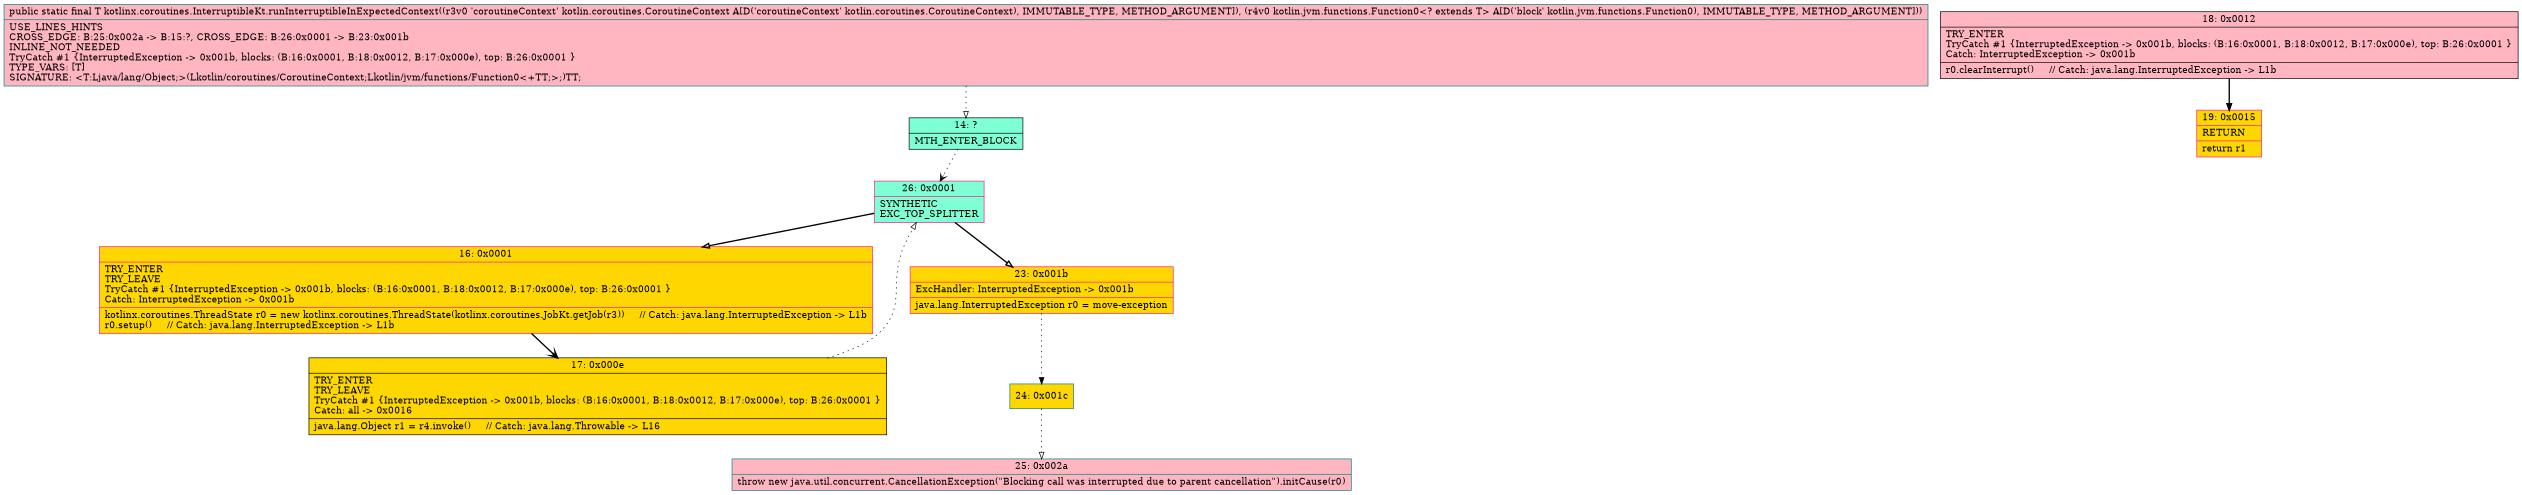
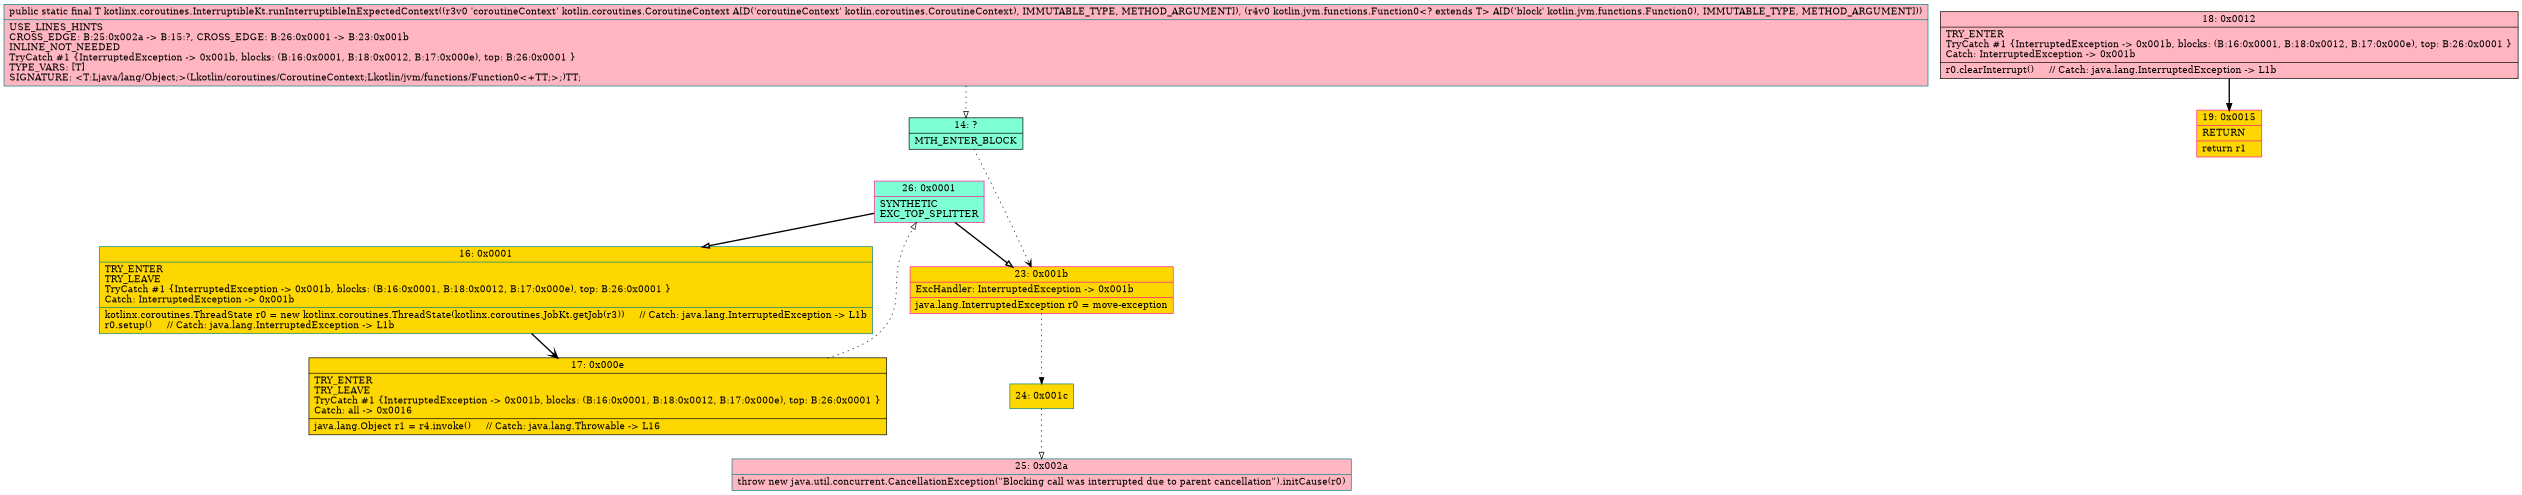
edge "14: ?" -> "26: 0x0001": now "14: ?" -> "23: 0x001b"
node "16: 0x0001": color deeppink -> teal
